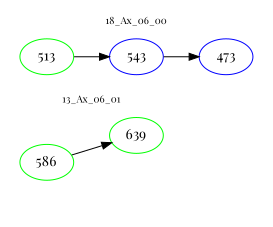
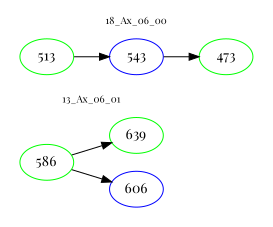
node "473": color blue -> green
node "606": added
